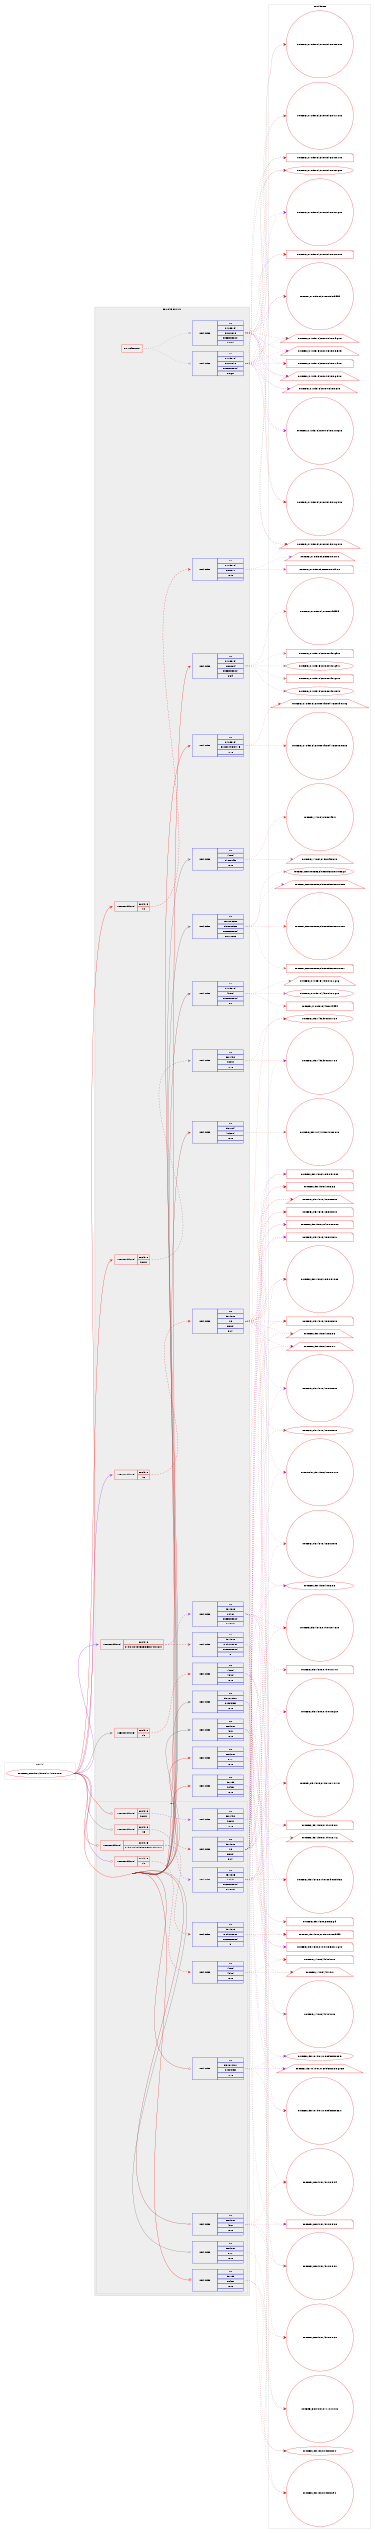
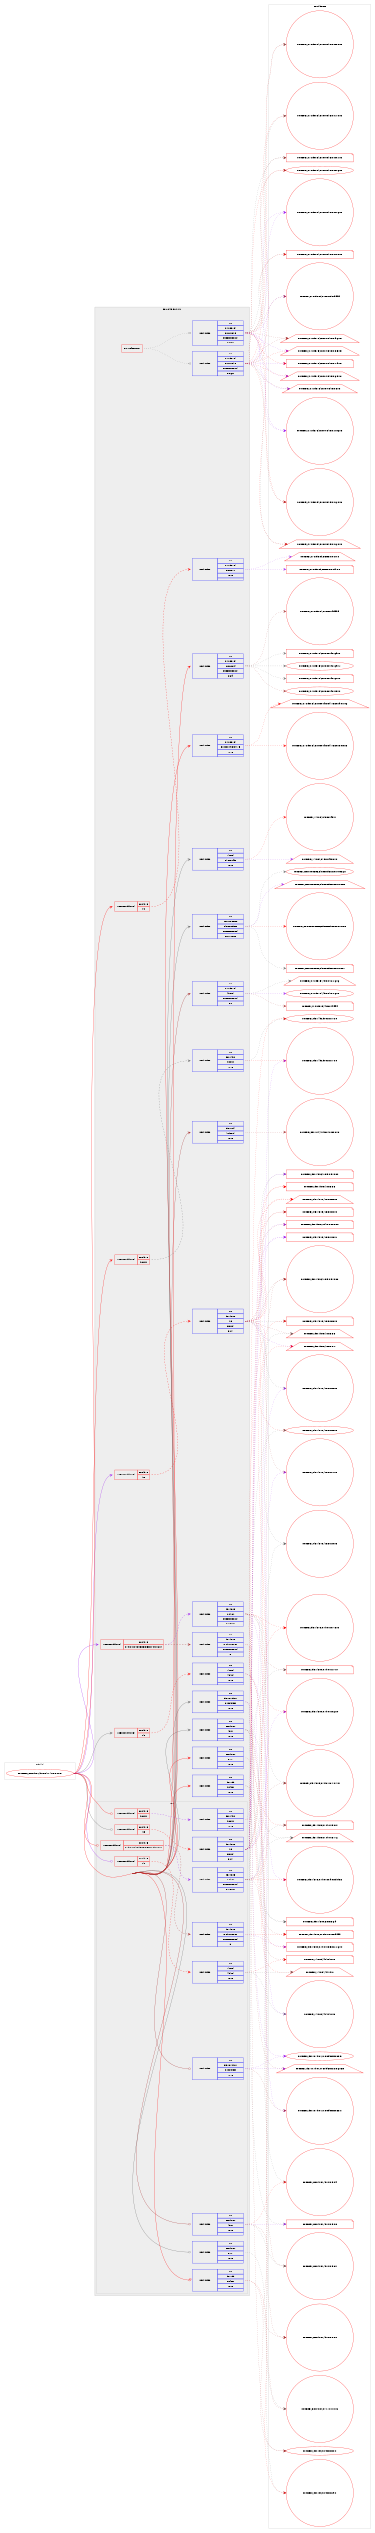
node "portage://app-portage/elt-patches-20170422": label "portage://app-portage/elt-patches-20170422" -> "portage://target-portage/elt-patches-20170422"
node "automake://dev-lang/lua-5.2.4-r1": label "automake://dev-lang/lua-5.2.4-r1" -> "portage://dev-lang/lua-5.2.4-r1"
node "portage://dev-lang/lua-5.2.3": removed
